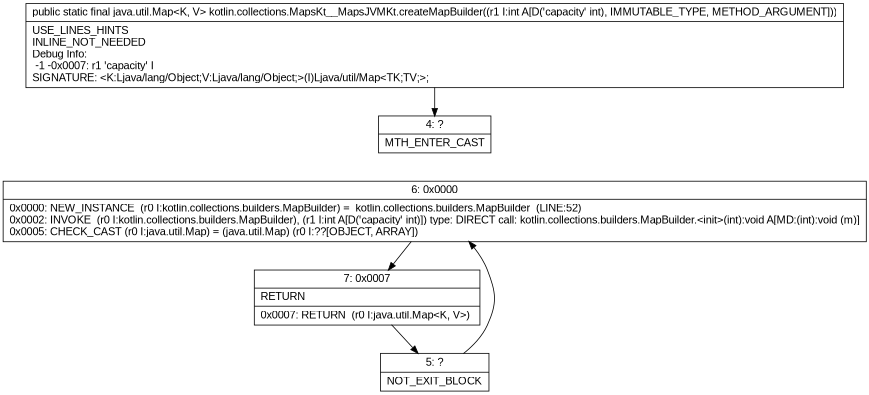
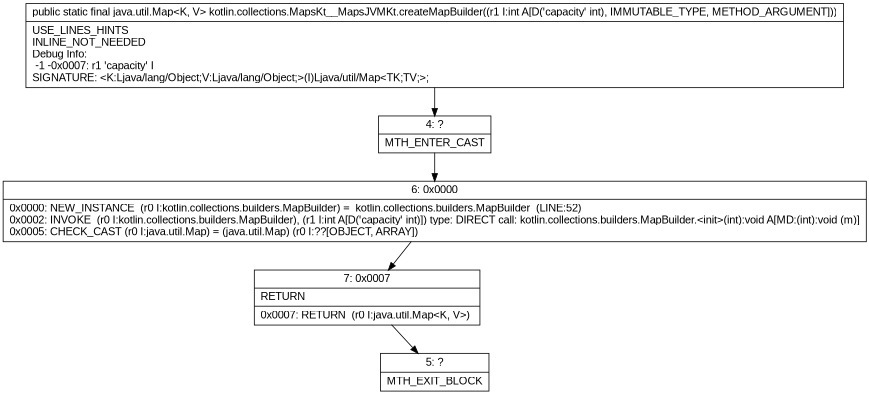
edge "5: ?" -> "6: 0x0000": now "4: ?" -> "6: 0x0000"
node "5: ?": text "NOT_EXIT_BLOCK" -> "MTH_EXIT_BLOCK"
